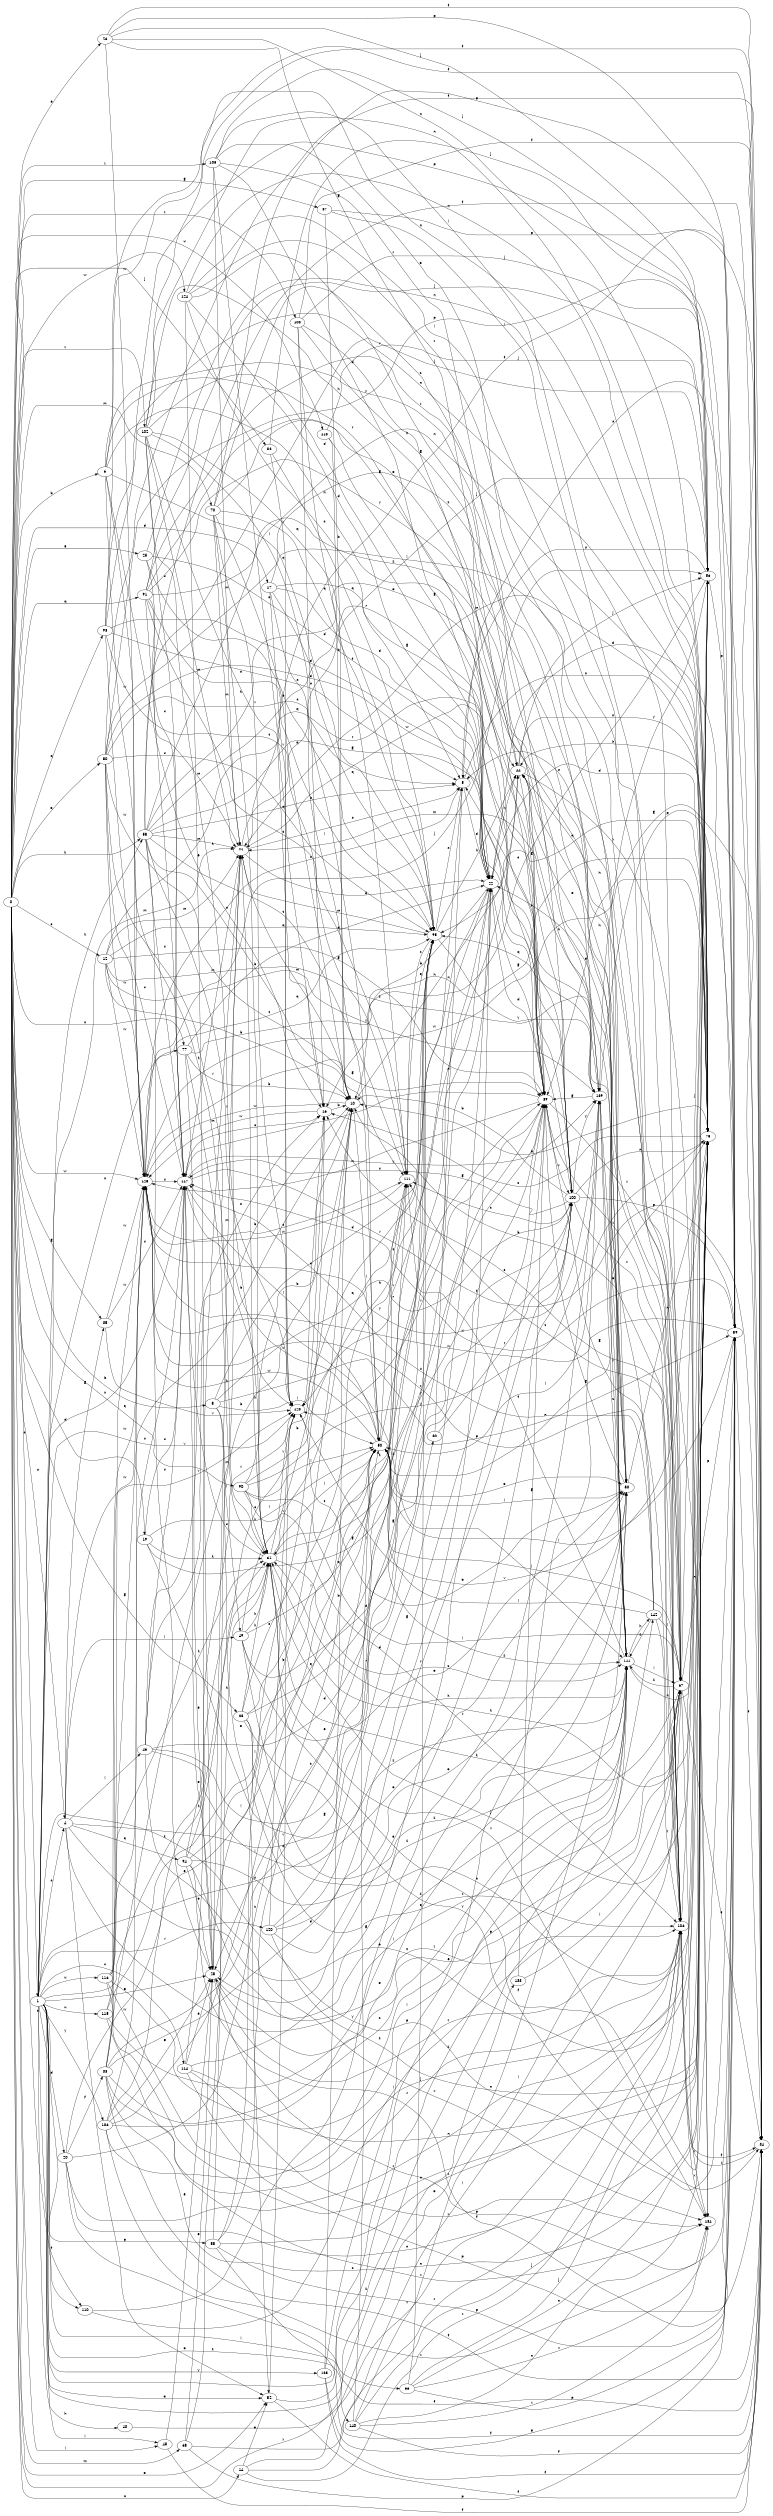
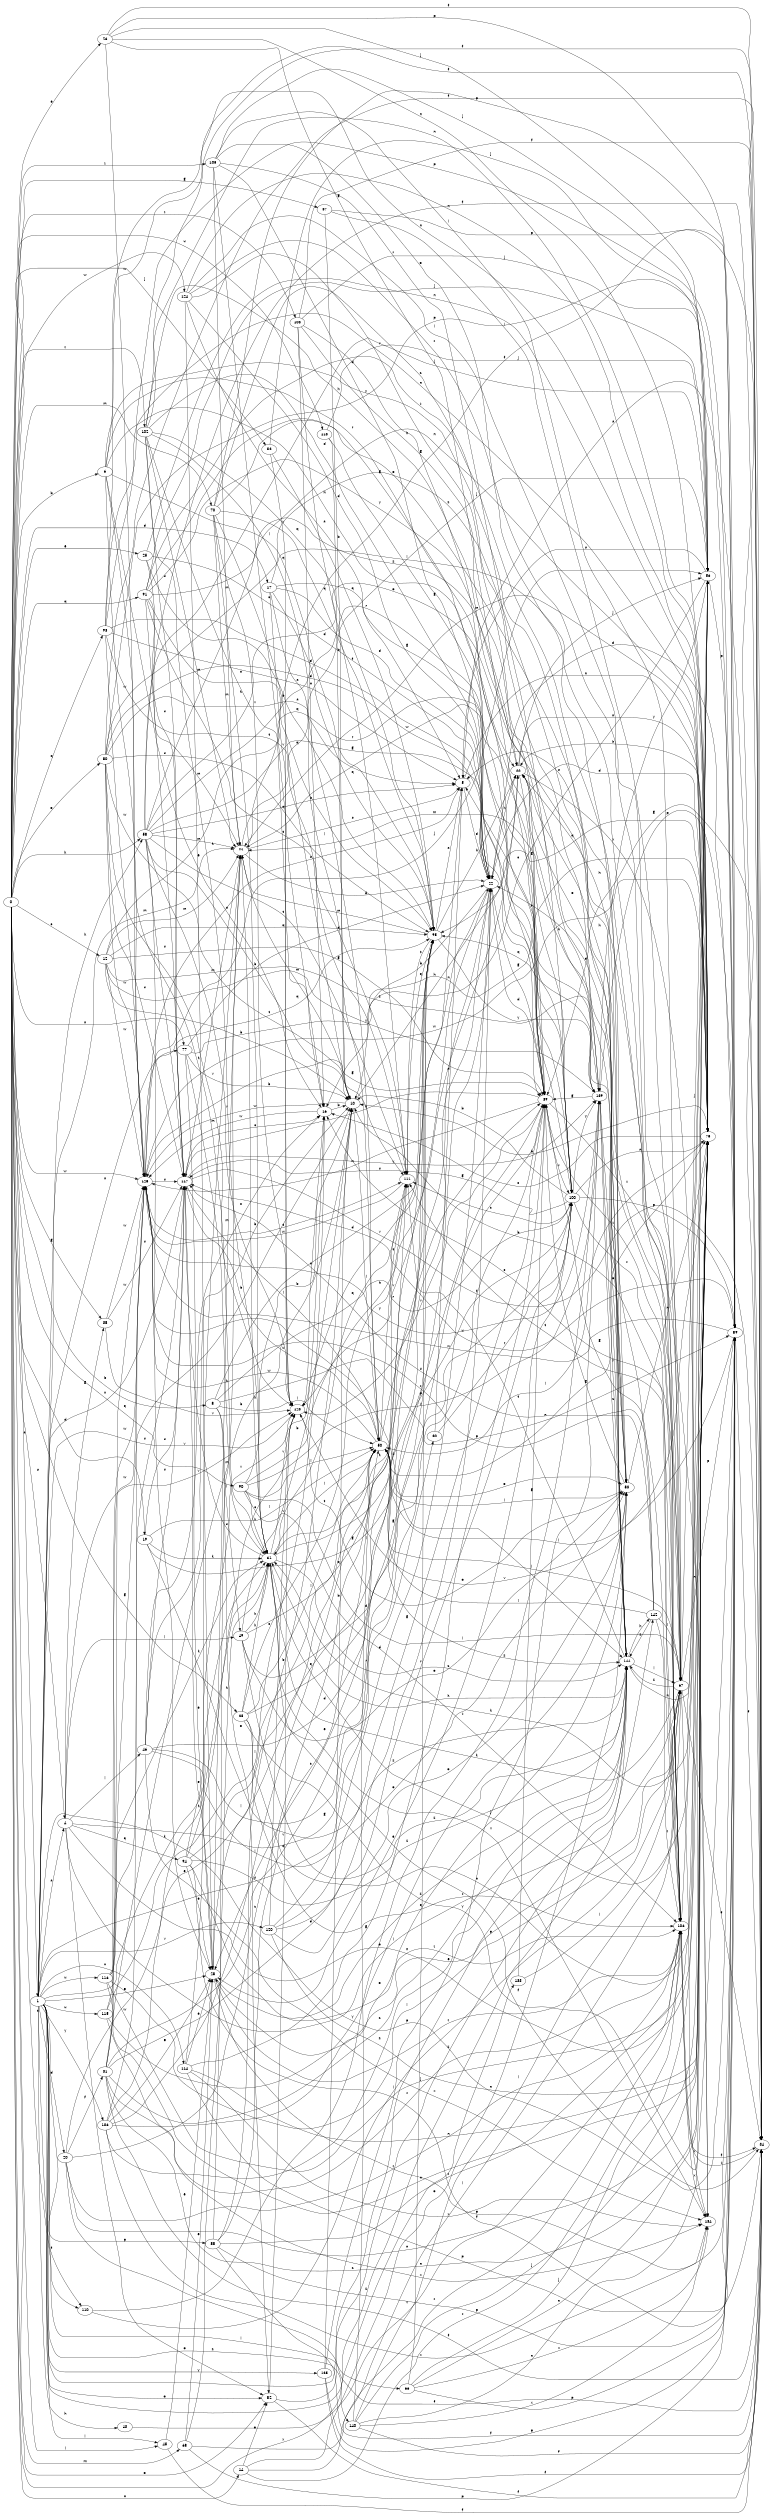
edge "61" -> "100": label "r" -> "p"
node "33": label "33" -> "31"
